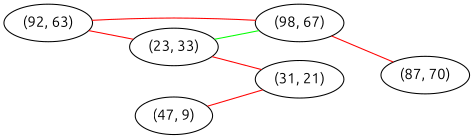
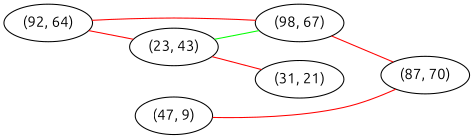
node "(92, 63)": label "(92, 63)" -> "(92, 64)"
node "(23, 33)": label "(23, 33)" -> "(23, 43)"
edge "(31, 21)" -- "(47, 9)": now "(87, 70)" -- "(47, 9)"
